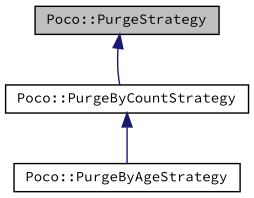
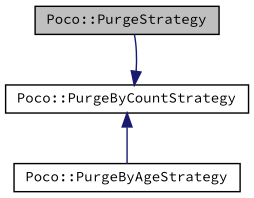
edge "Poco::PurgeByCountStrategy" -> "Poco::PurgeStrategy": reversed
